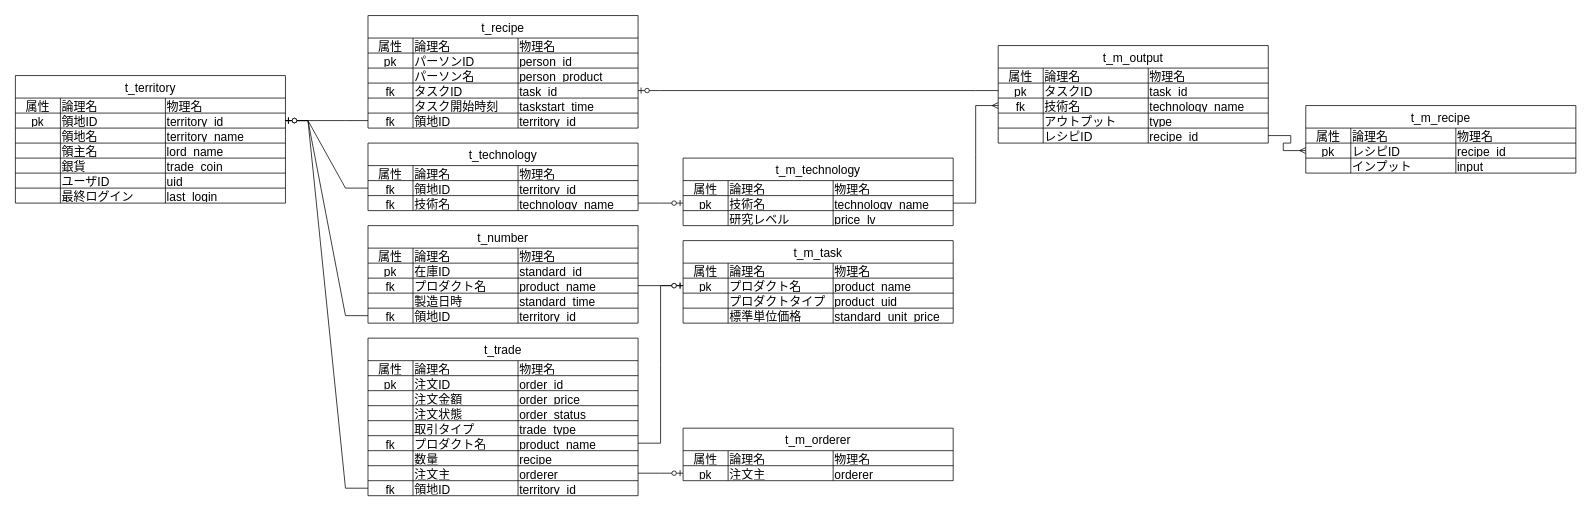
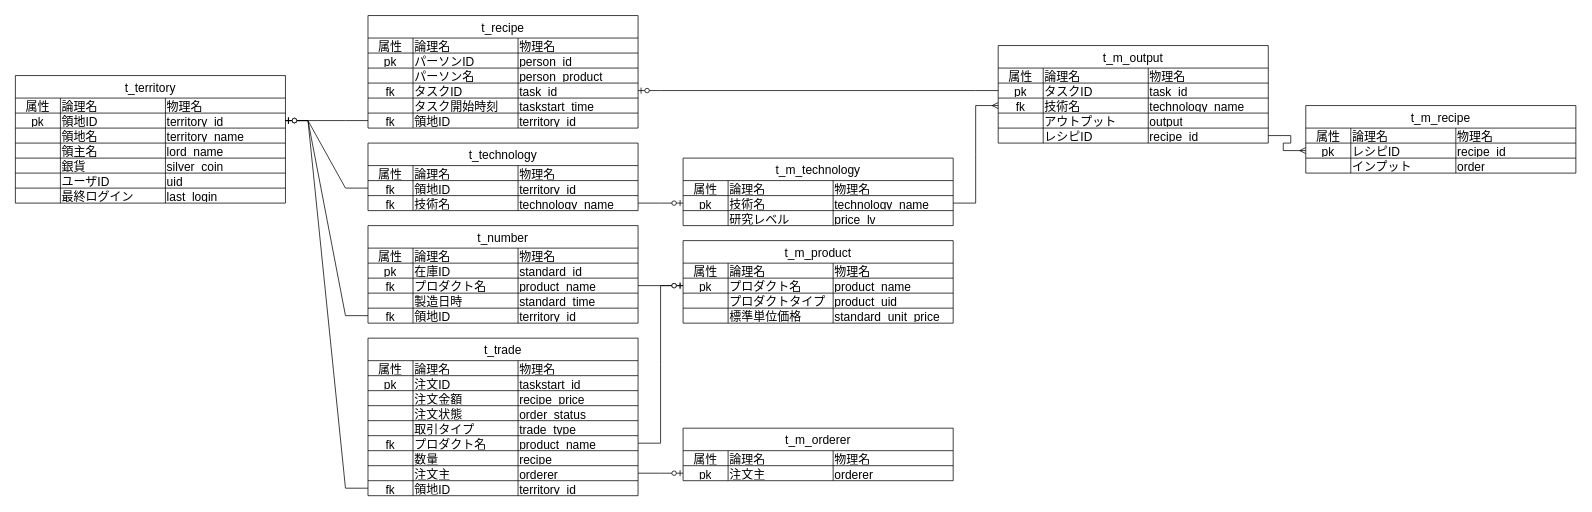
node "type": label "type" -> "output"
node "trade_coin": label "trade_coin" -> "silver_coin"
node "input": label "input" -> "order"
node "t_m_task": label "t_m_task" -> "t_m_product"
node "order_id": label "order_id" -> "taskstart_id"
node "order_price": label "order_price" -> "recipe_price"
